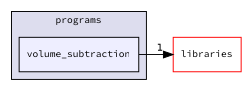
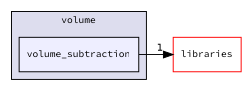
cluster "programs": label "programs" -> "volume"
